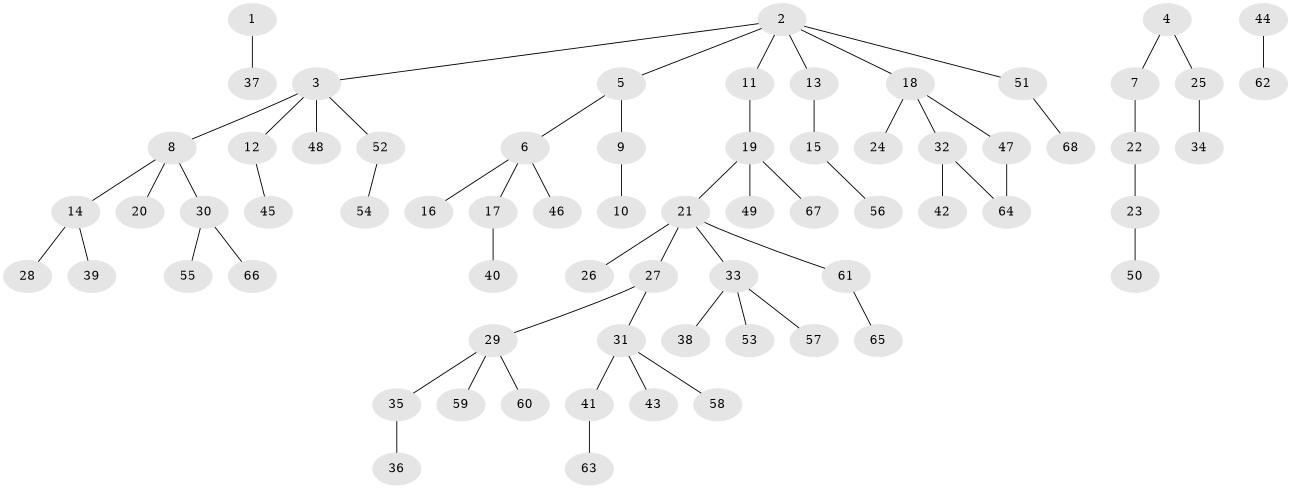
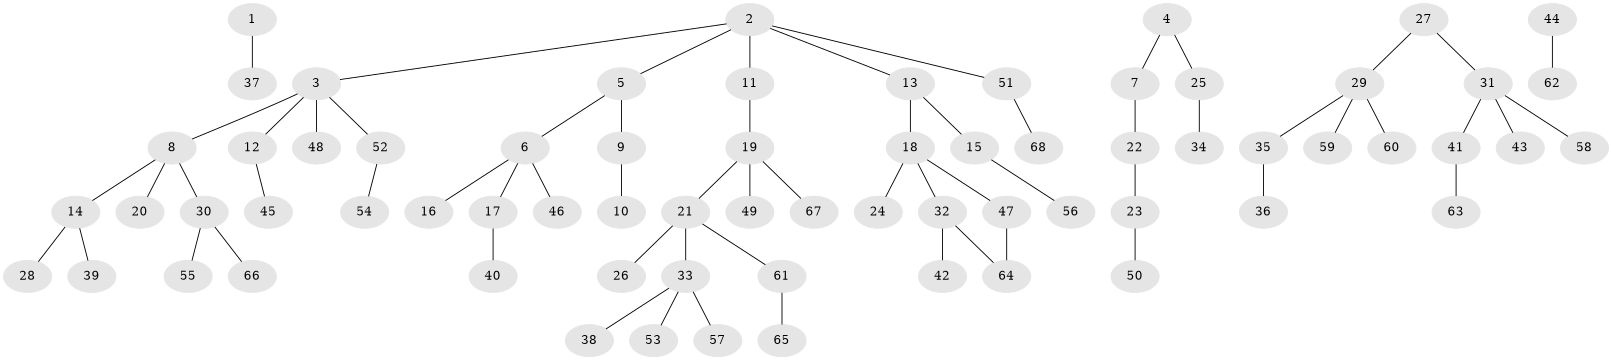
edge "2" -- "18": now "13" -- "18"
edge "21" -- "27": removed
